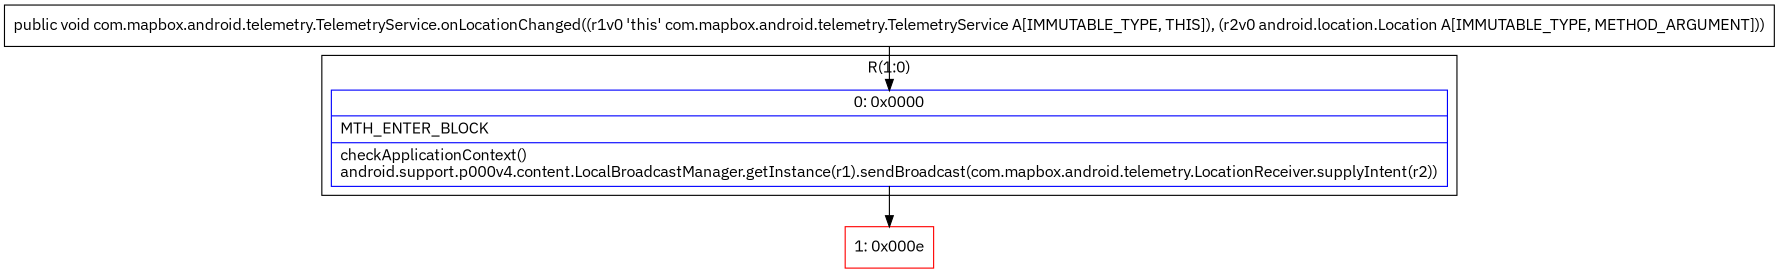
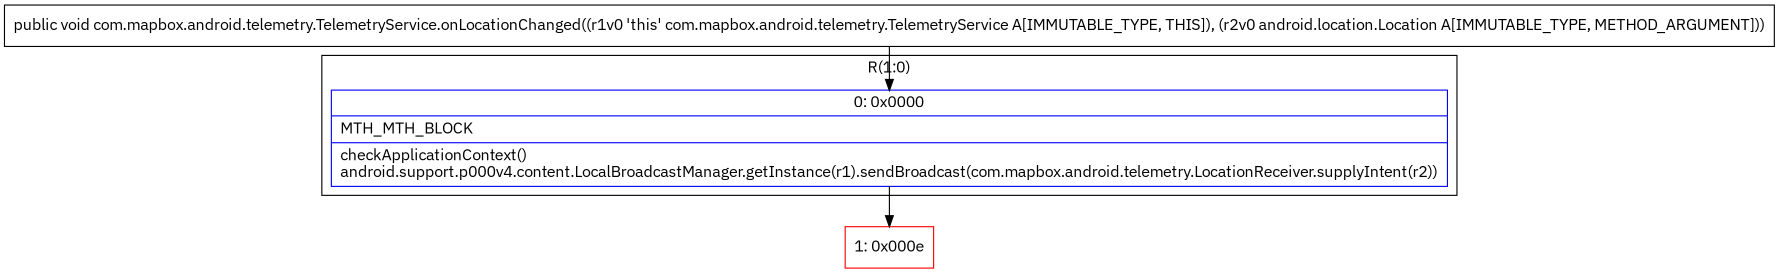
node "0: 0x0000": text "MTH_ENTER_BLOCK" -> "MTH_MTH_BLOCK"
